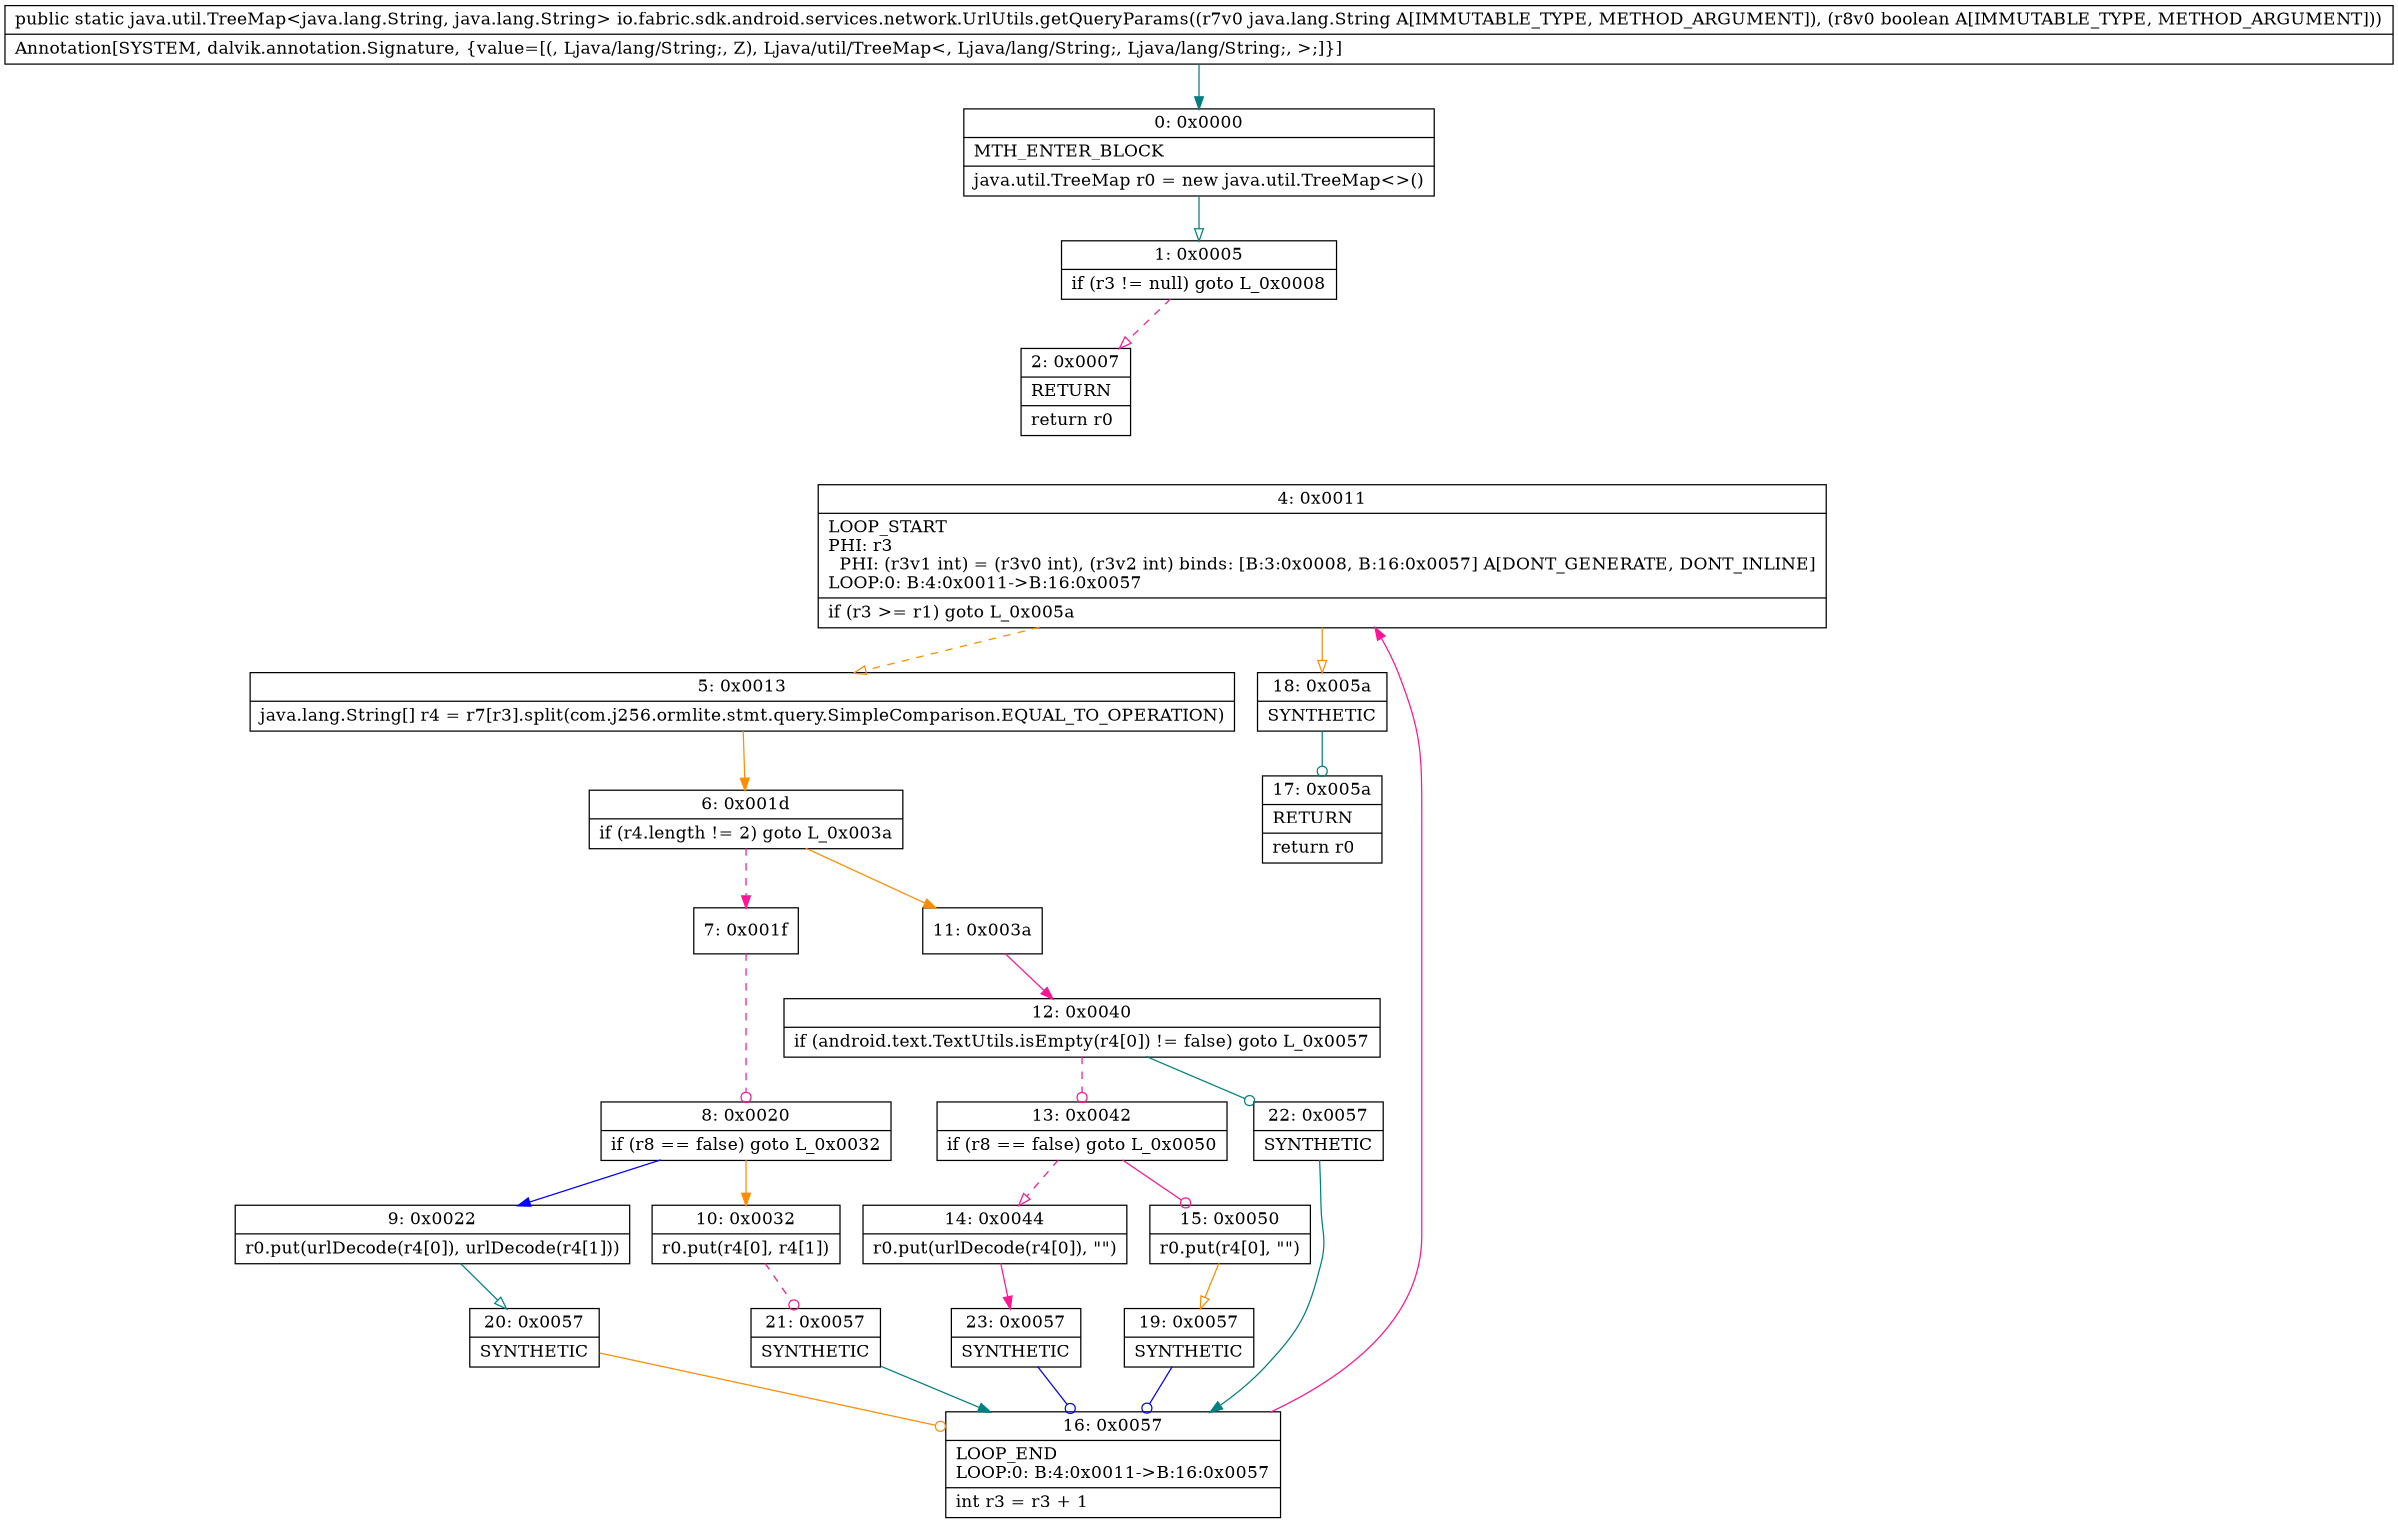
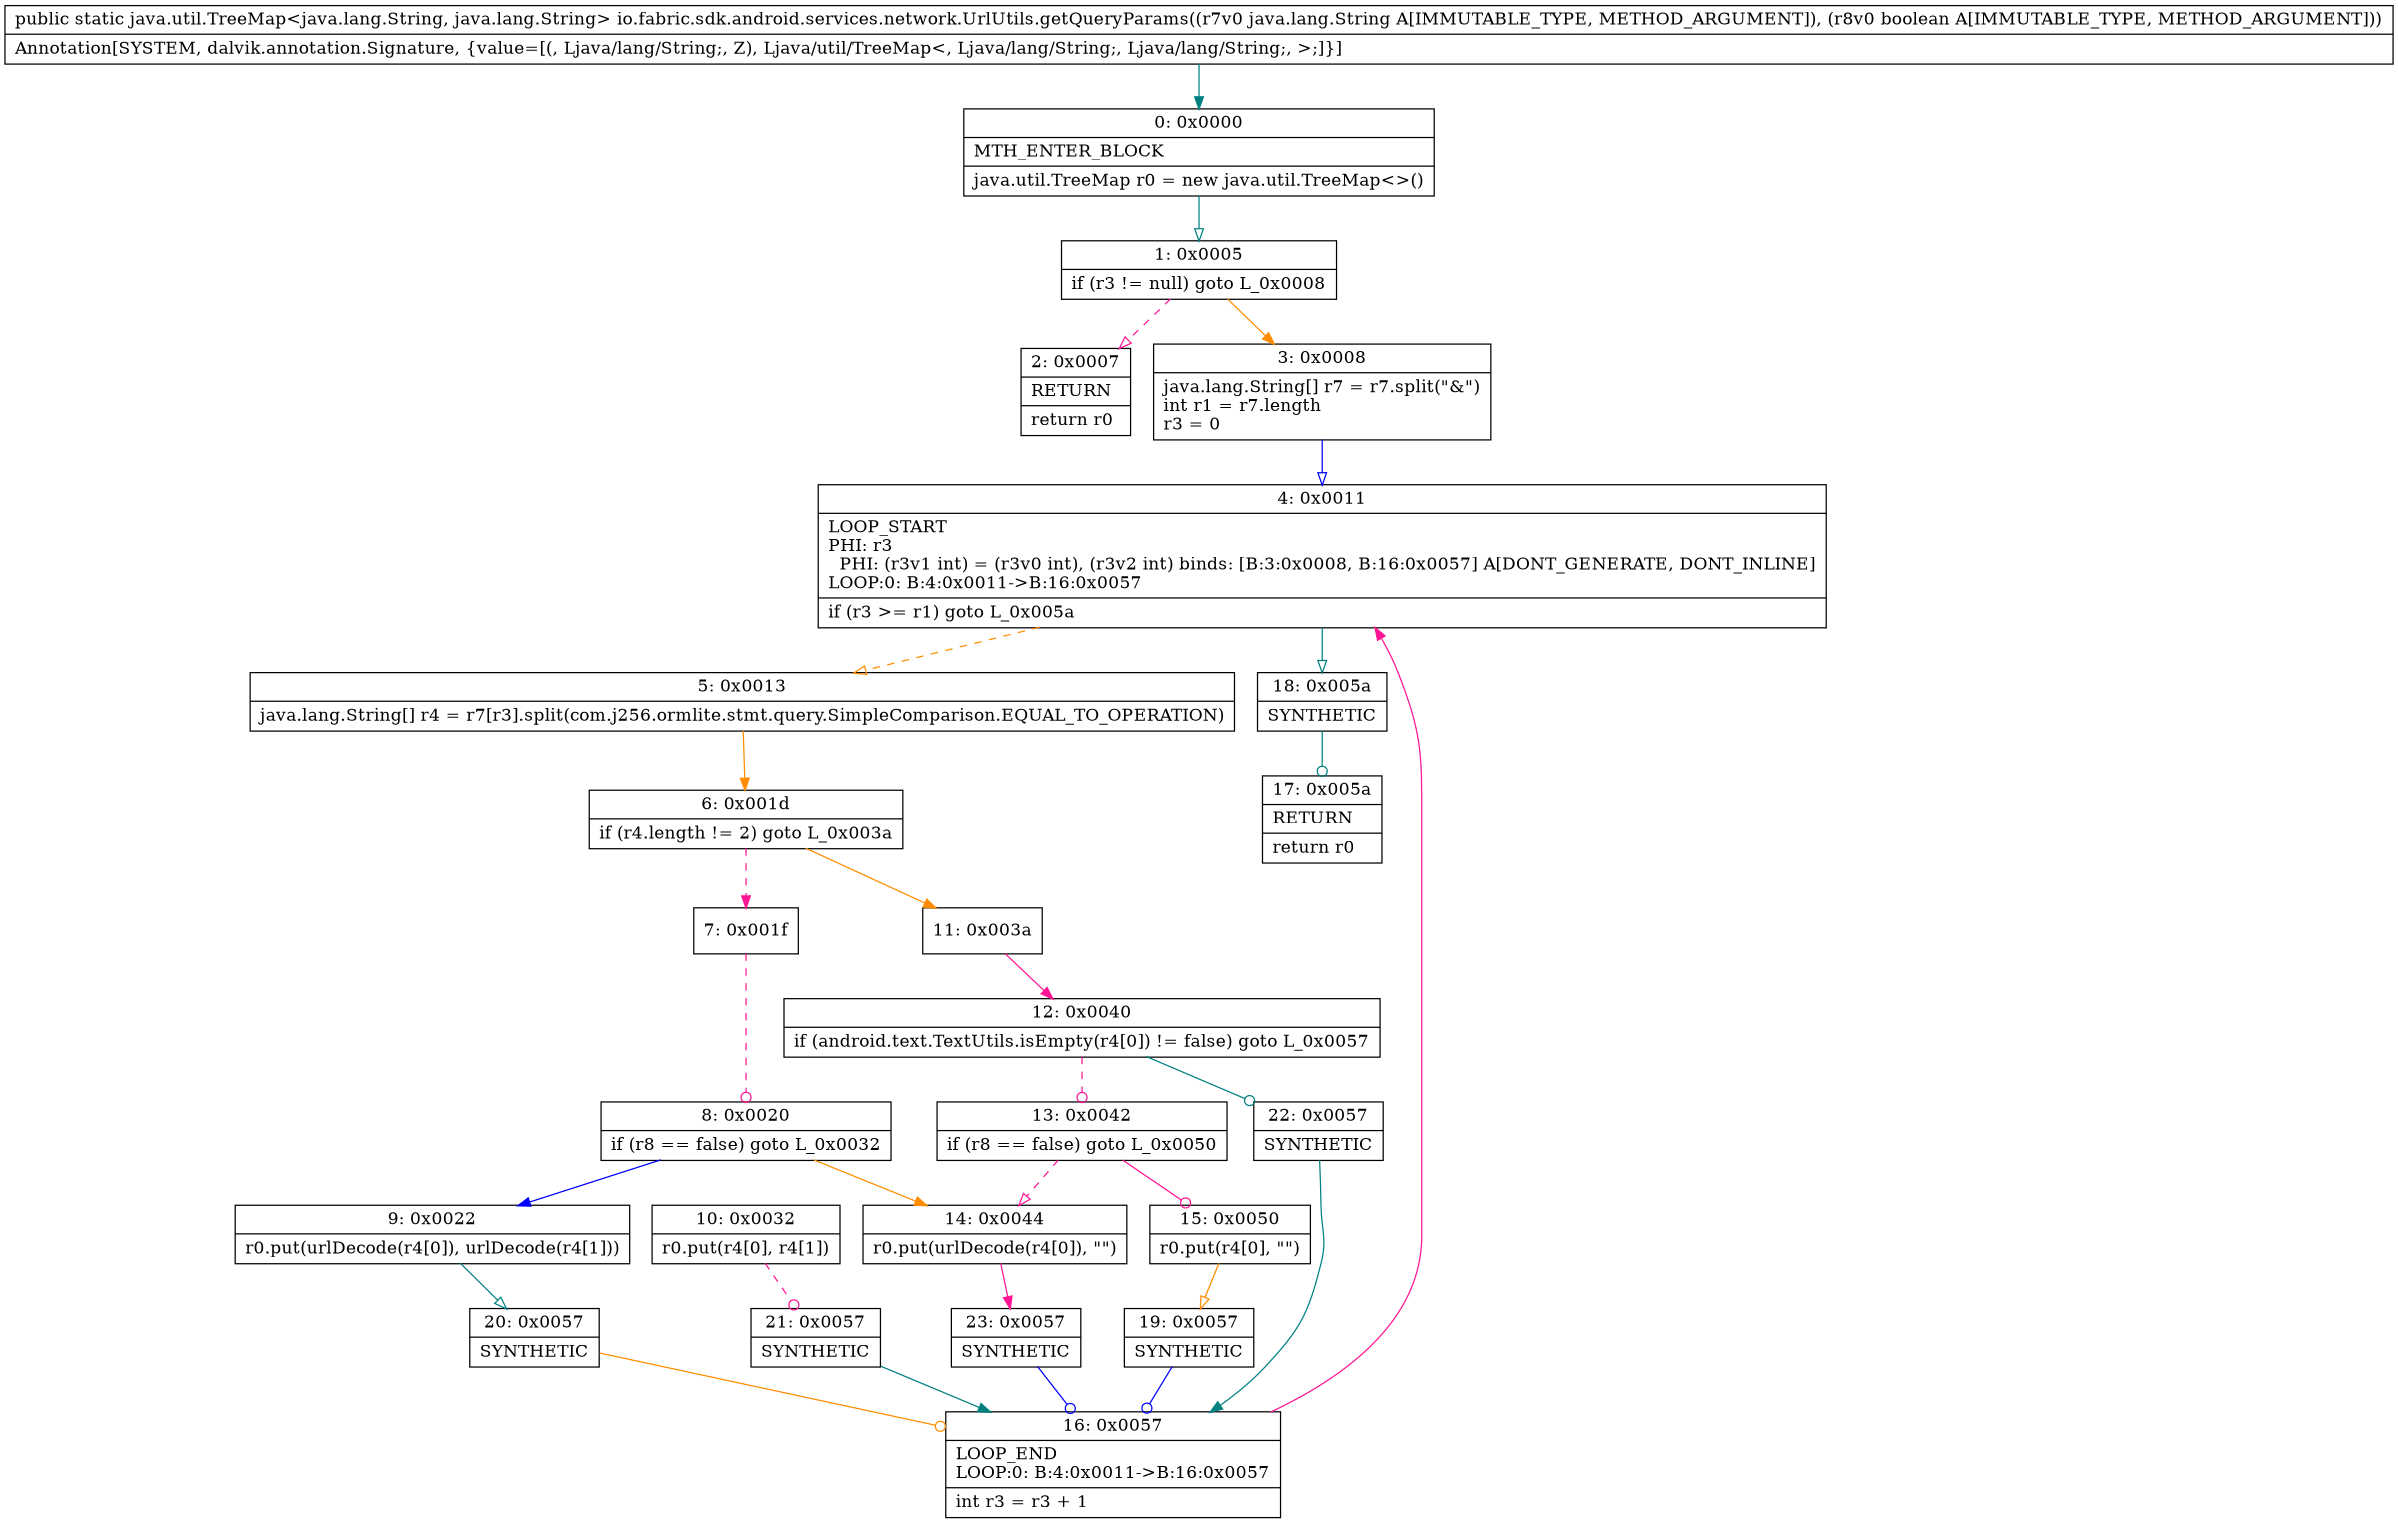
node "3: 0x0008": added
edge "4: 0x0011" -> "18: 0x005a": color darkorange -> teal
edge "8: 0x0020" -> "10: 0x0032": now "8: 0x0020" -> "14: 0x0044"
